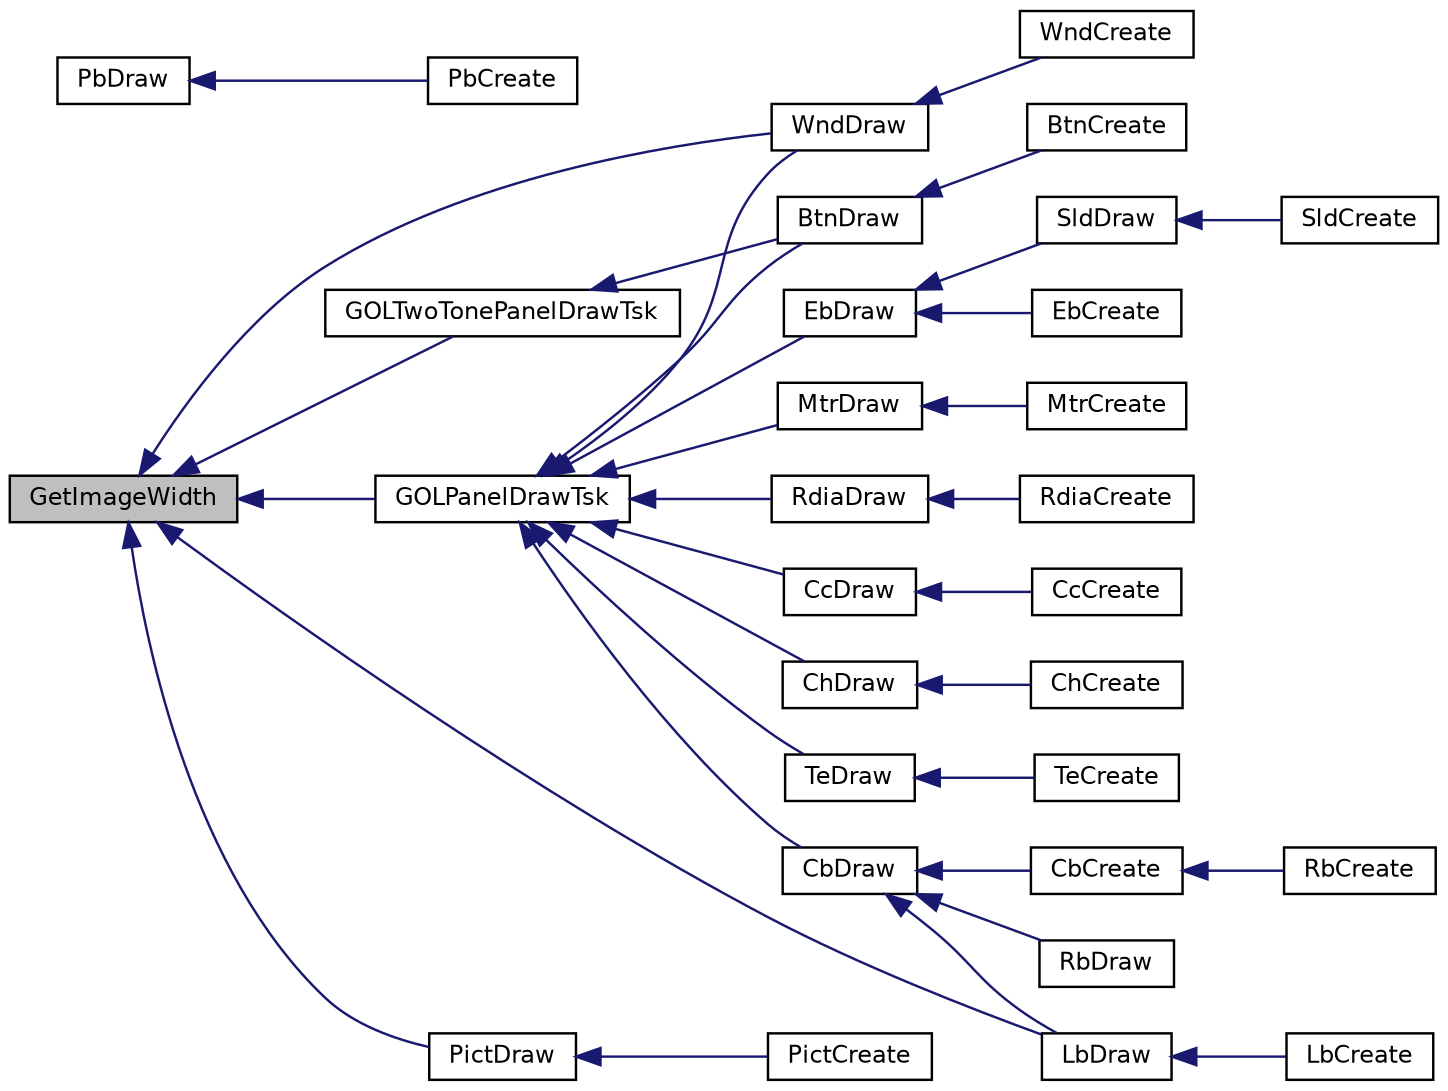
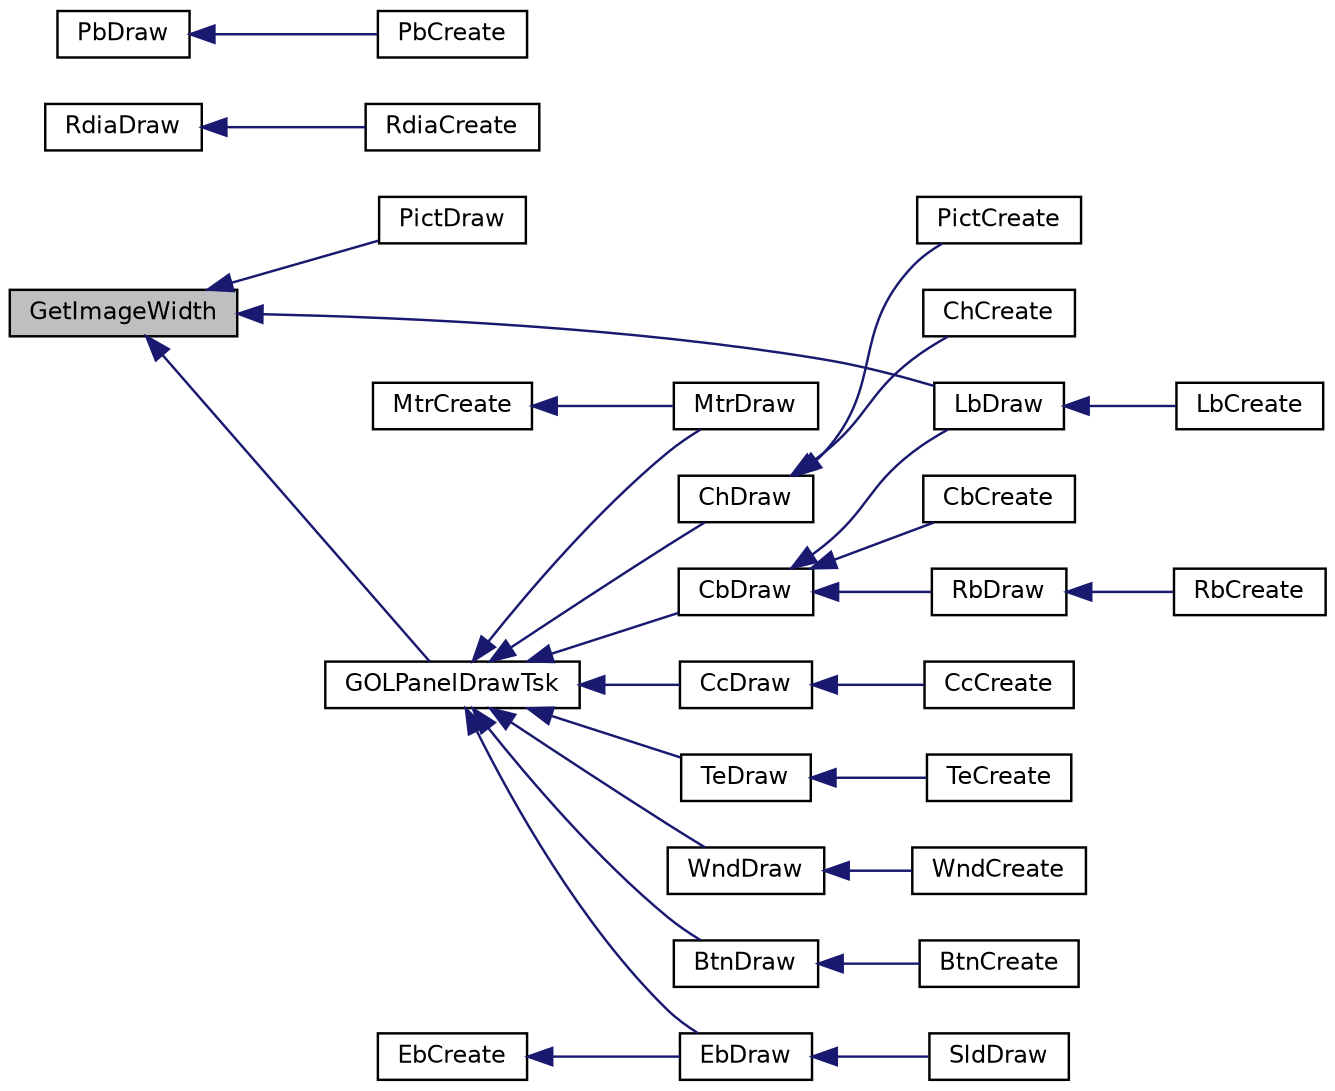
edge "WndDraw" -> "GetImageWidth": removed
node "SldCreate": removed
node "GOLTwoTonePanelDrawTsk": removed
edge "EbCreate" -> "EbDraw": reversed
edge "MtrCreate" -> "MtrDraw": reversed
edge "RdiaDraw" -> "GOLPanelDrawTsk": removed
edge "RbCreate" -> "CbCreate": now "RbCreate" -> "RbDraw"
edge "PictCreate" -> "PictDraw": now "PictCreate" -> "ChDraw"
